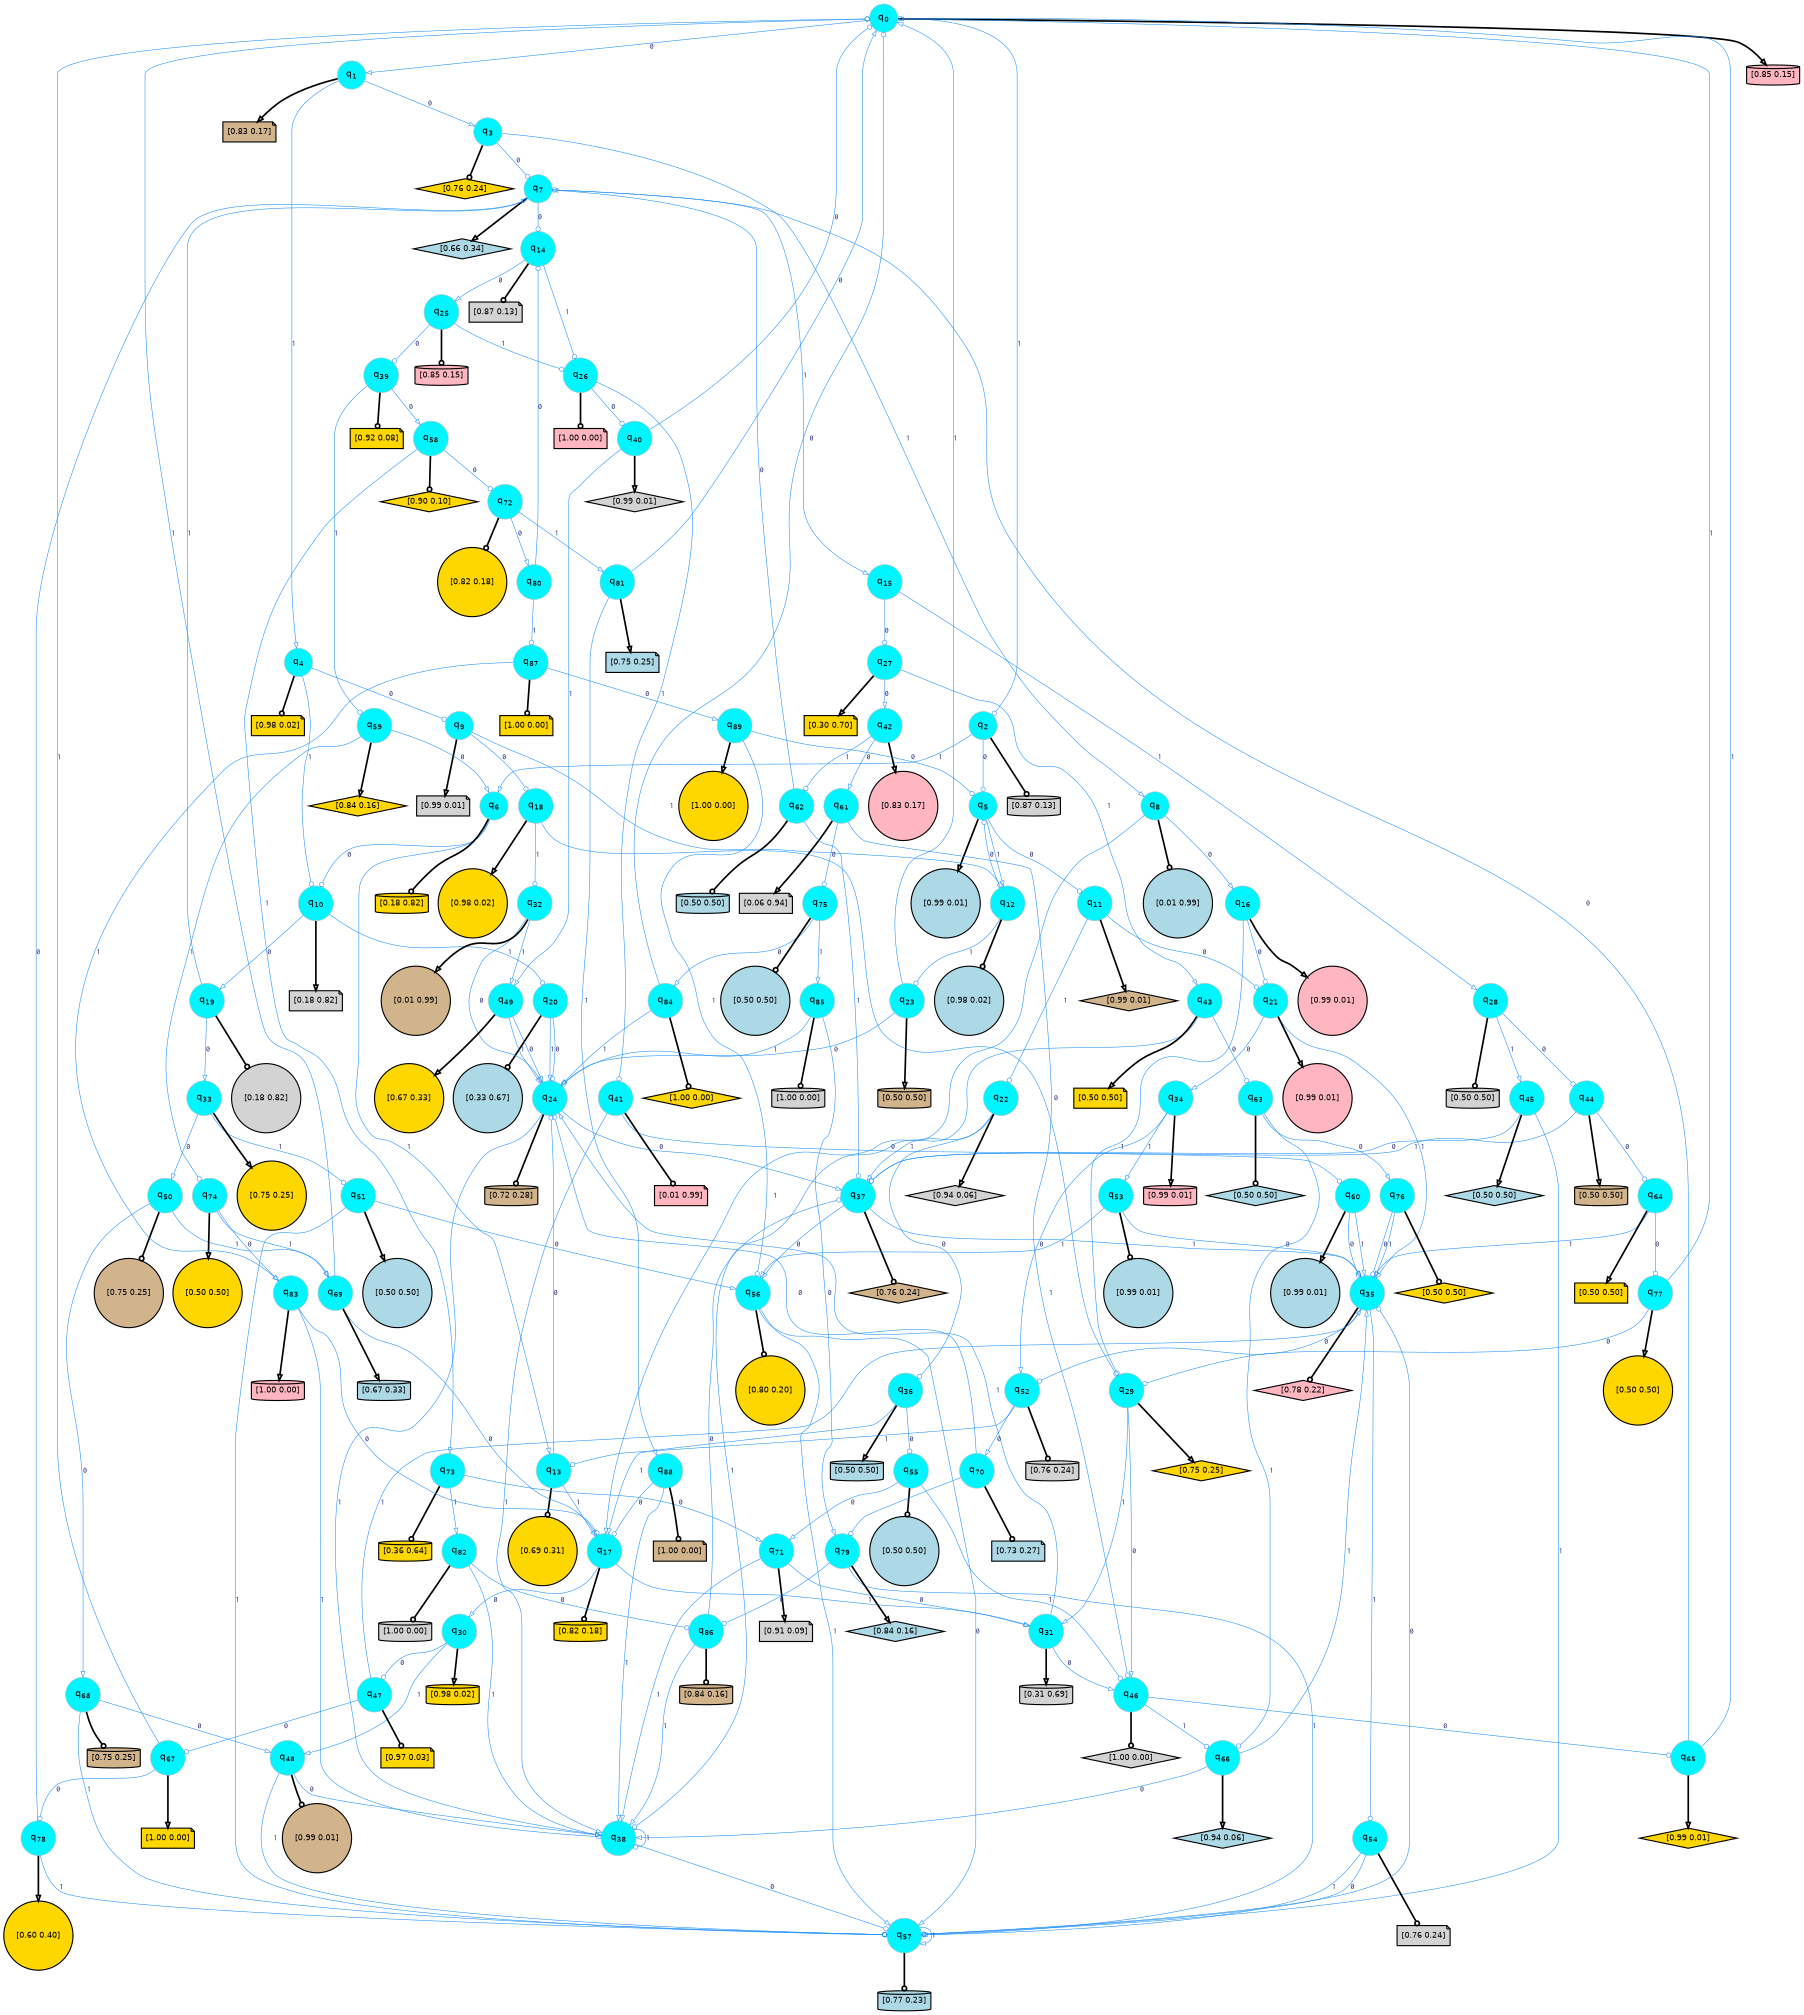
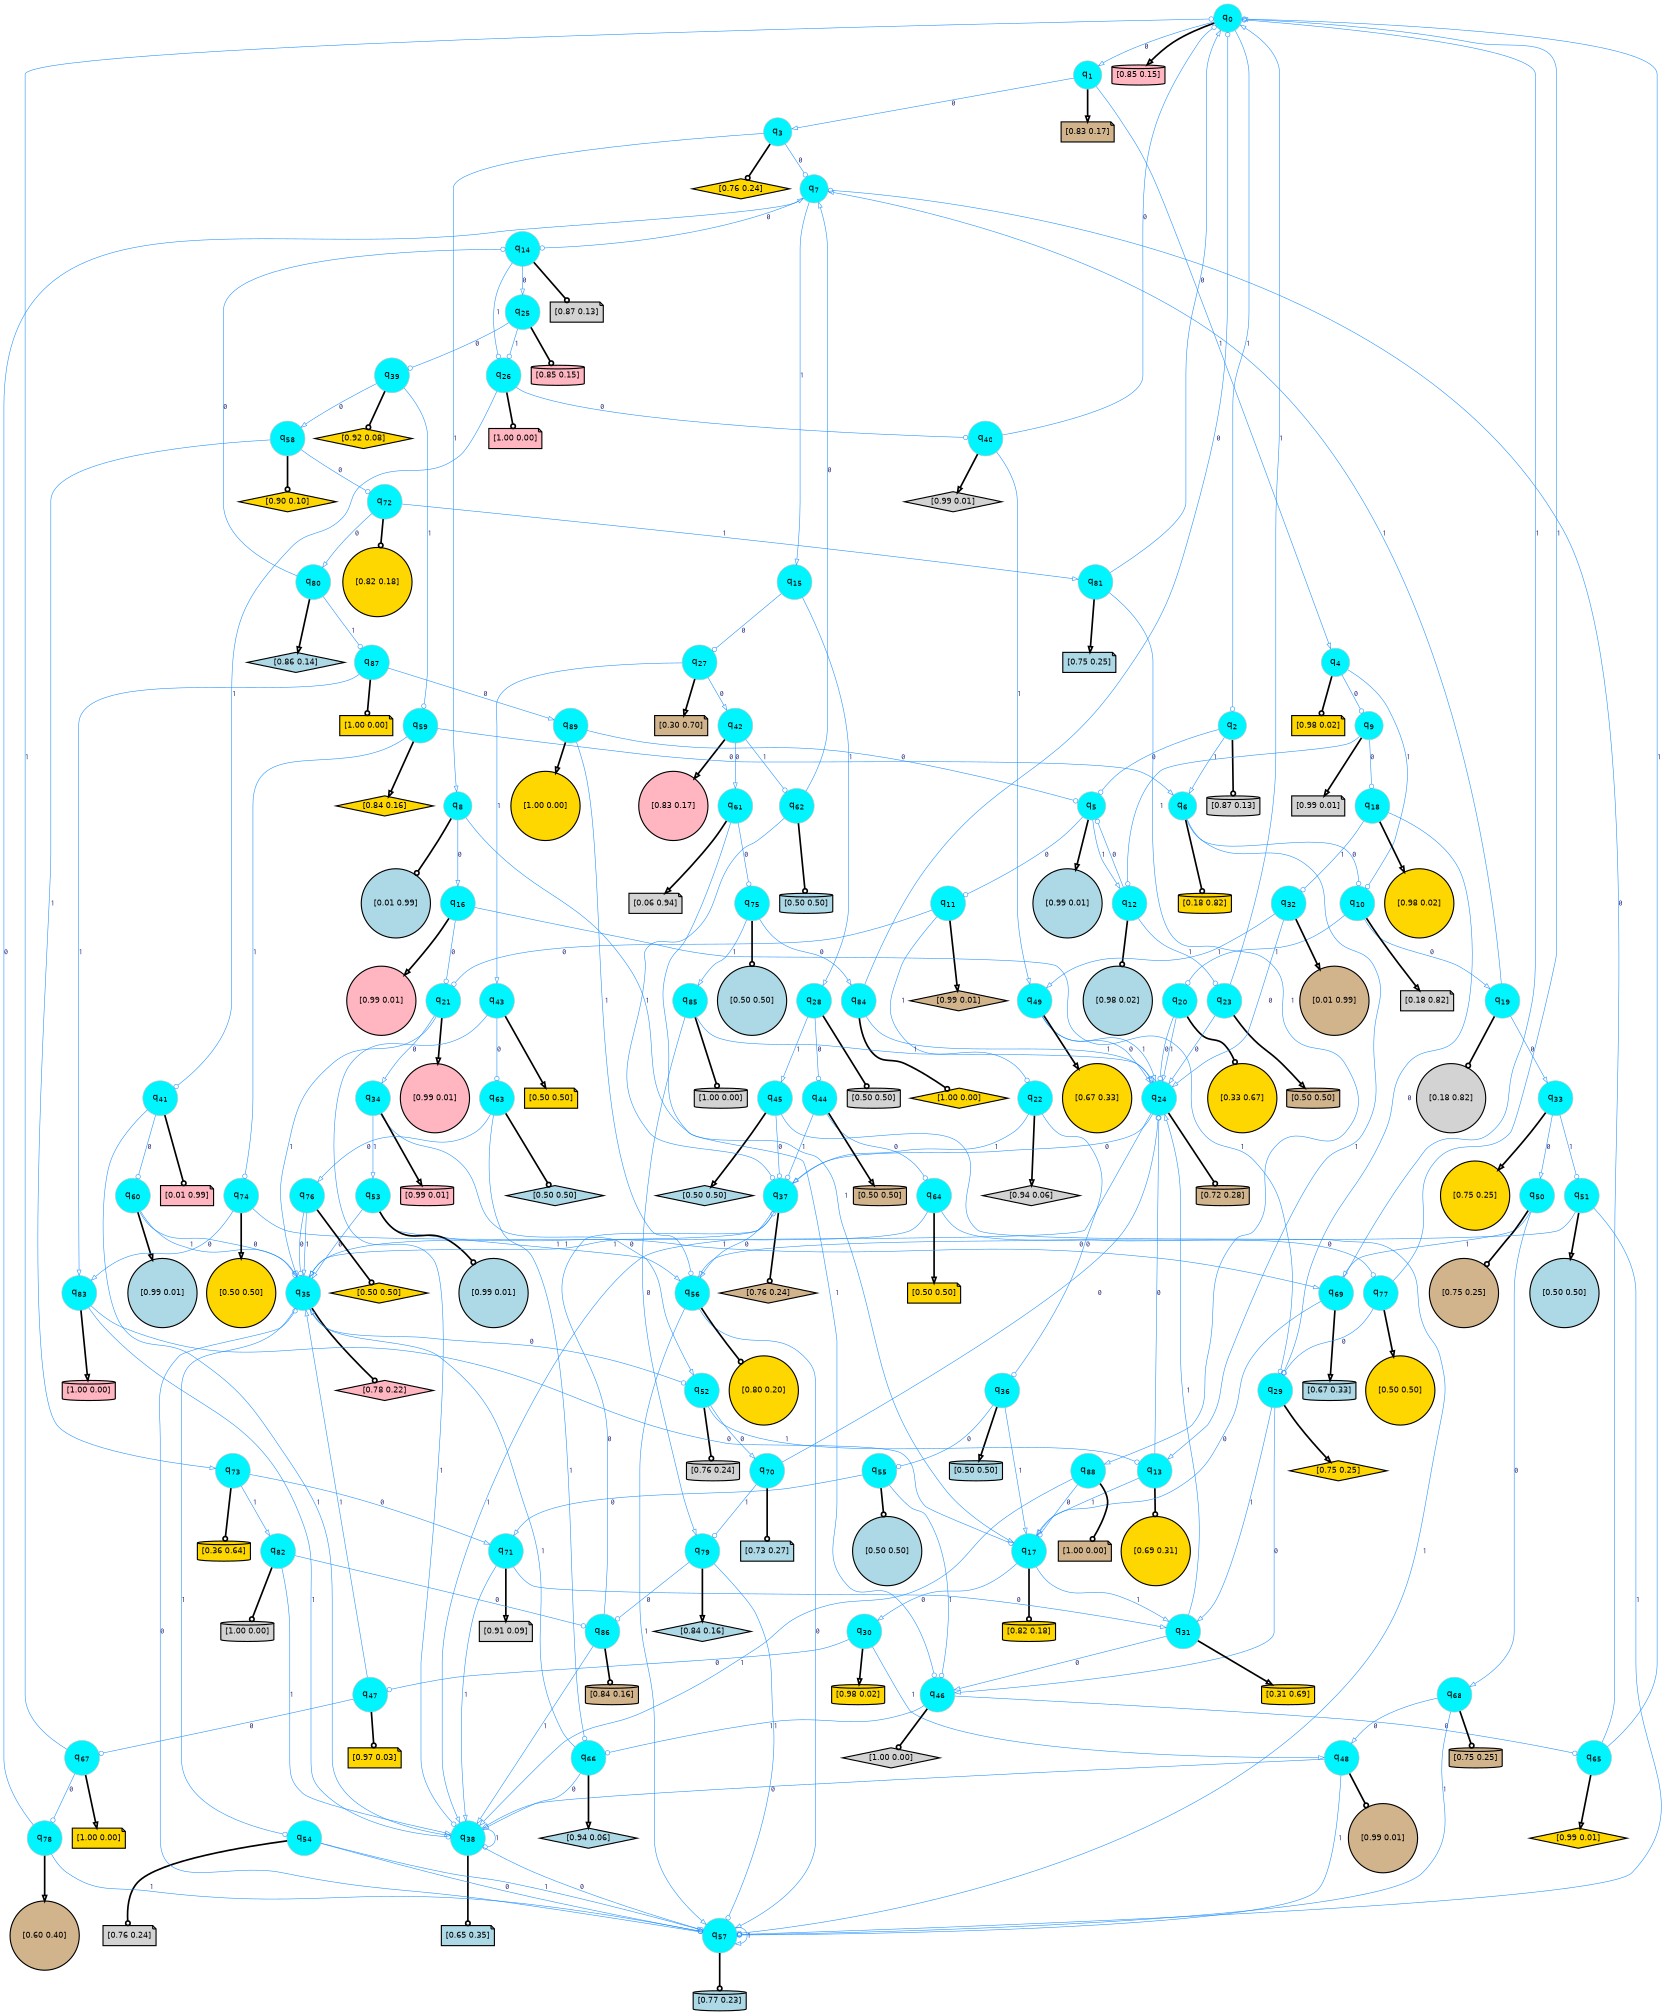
node "[0.66 0.34]": removed
node "[0.92 0.08]": shape note -> diamond
node "[0.86 0.14]": added
node "[0.30 0.70]": fillcolor gold -> tan
node "[0.33 0.67]": fillcolor lightblue -> gold
node "[0.31 0.69]": fillcolor lightgrey -> gold
node "[0.60 0.40]": fillcolor gold -> tan
node "[0.65 0.35]": added
